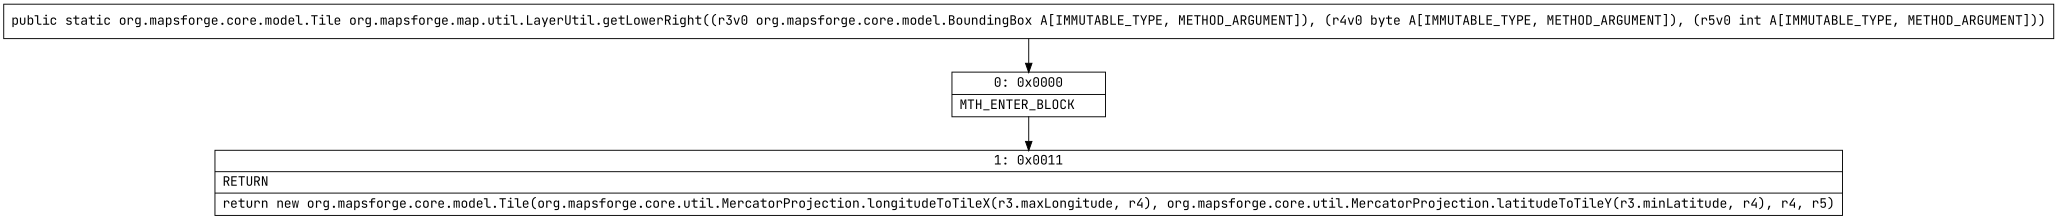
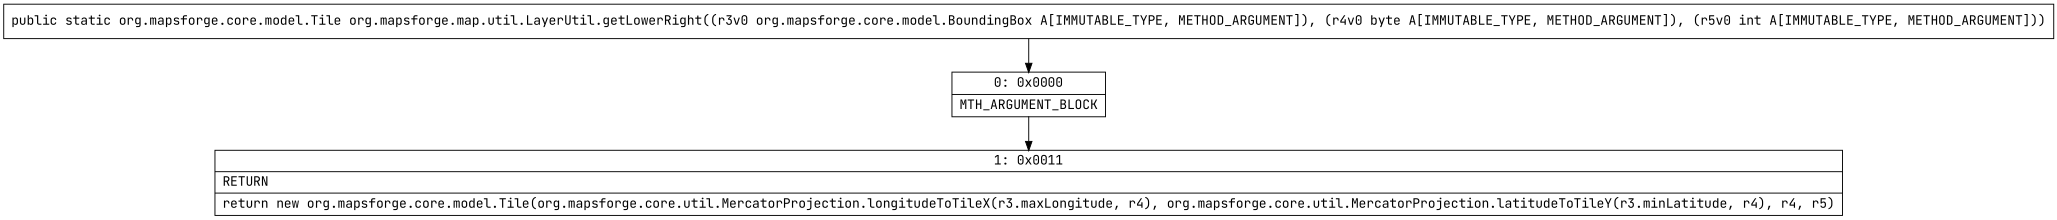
node "0: 0x0000": text "MTH_ENTER_BLOCK" -> "MTH_ARGUMENT_BLOCK"
